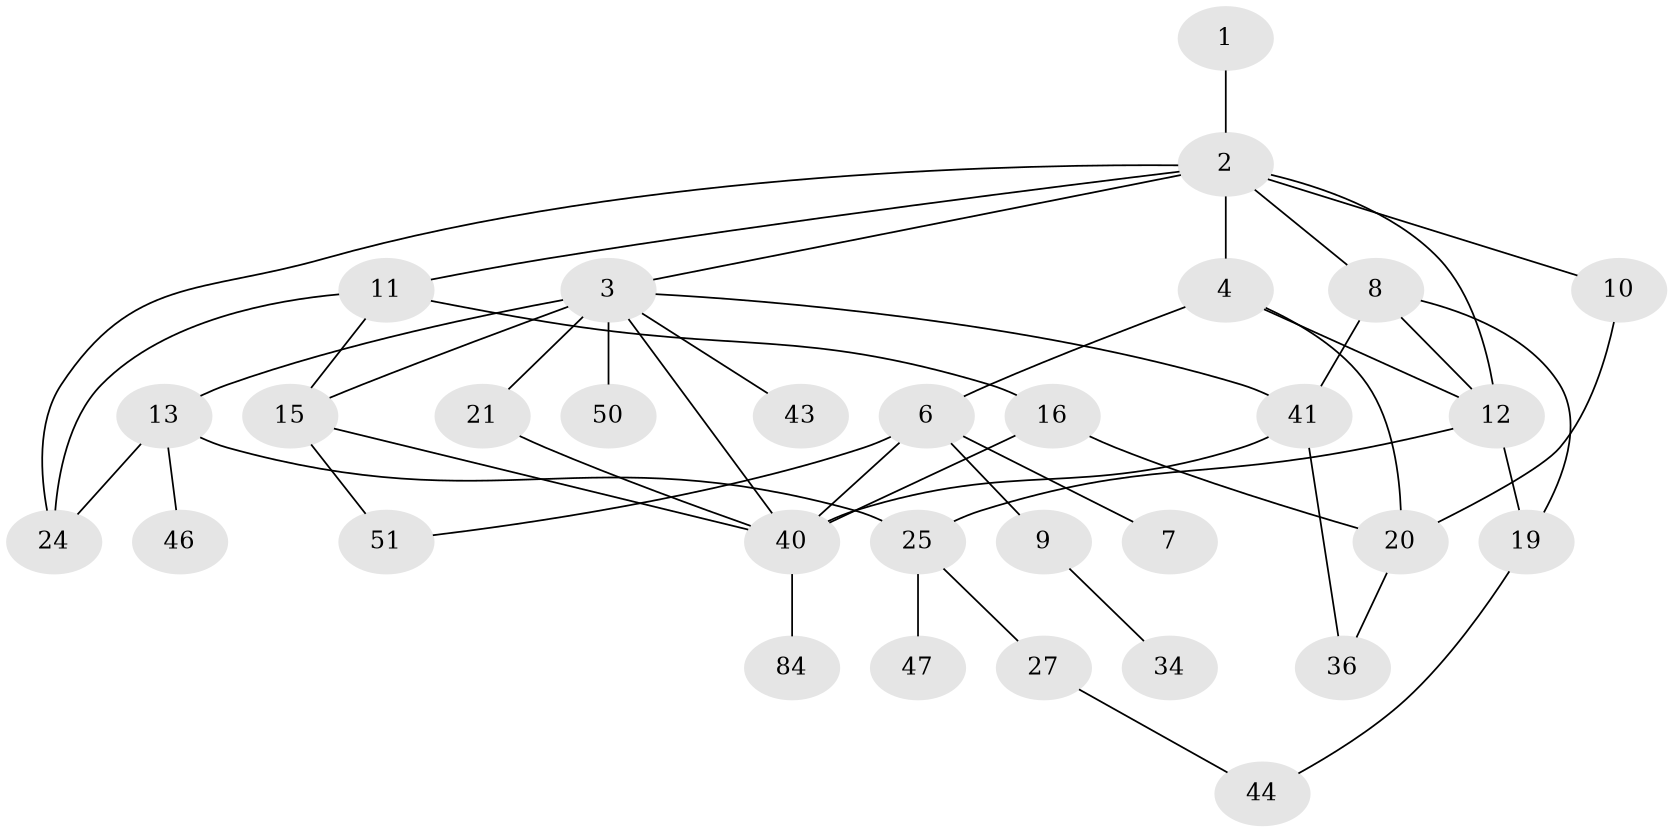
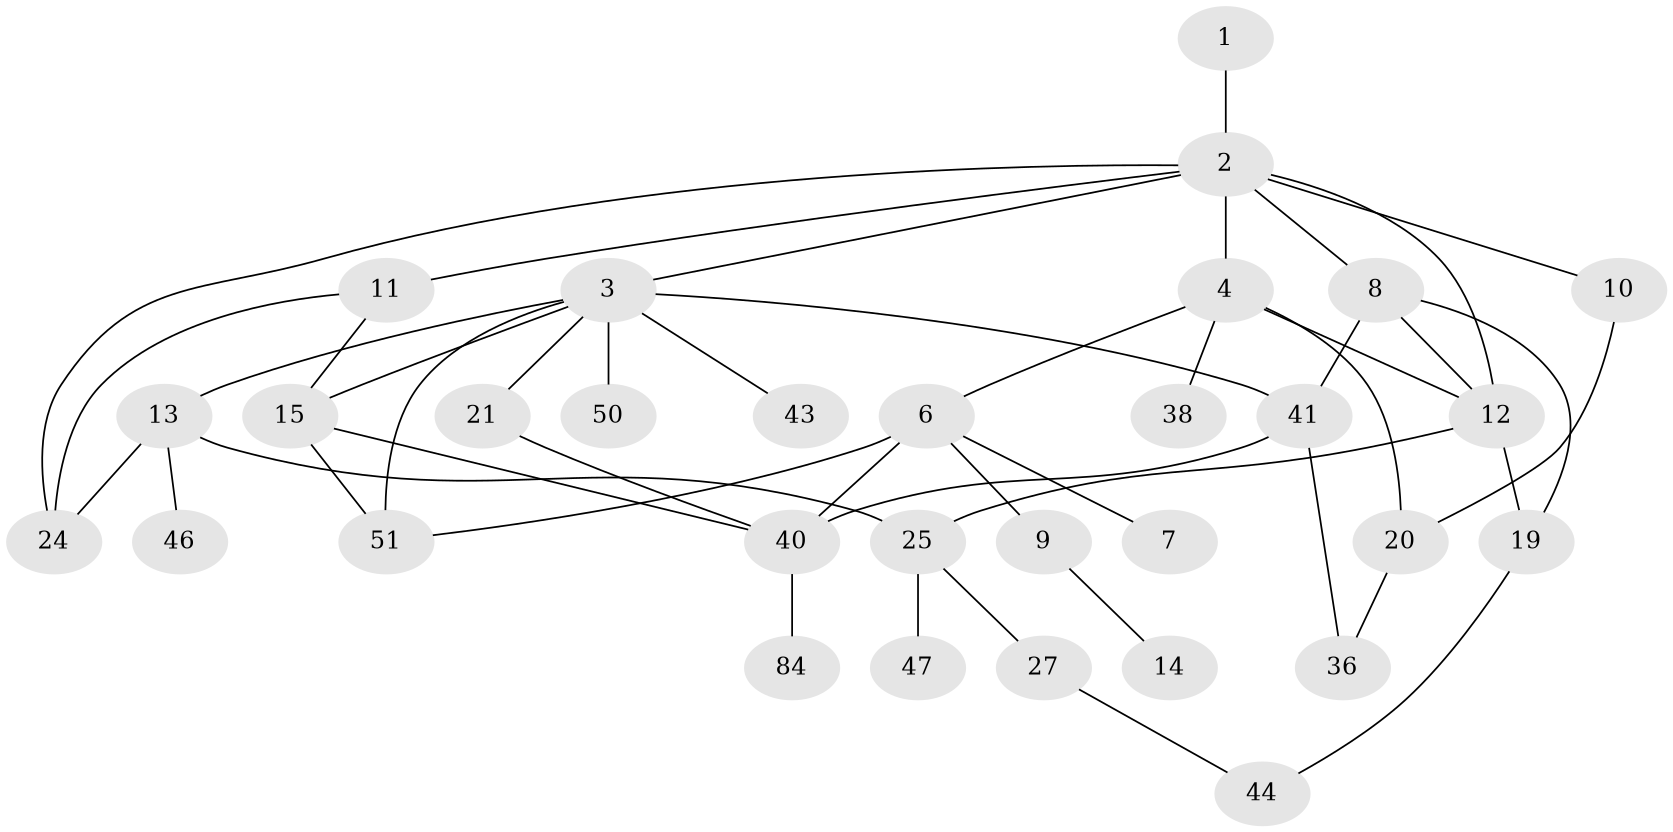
edge "3" -- "40": now "3" -- "51"
node "16": removed
node "38": added
node "34": label "34" -> "14"
